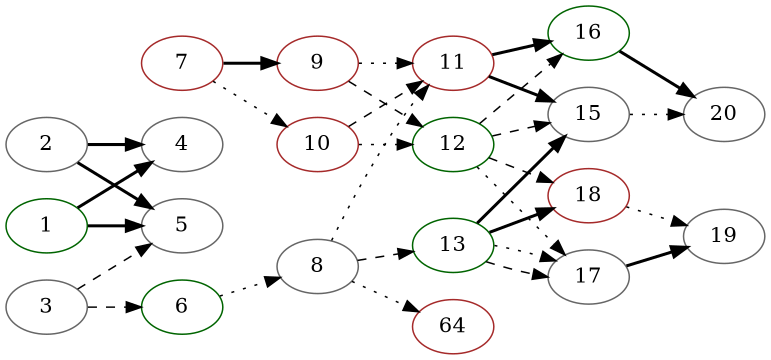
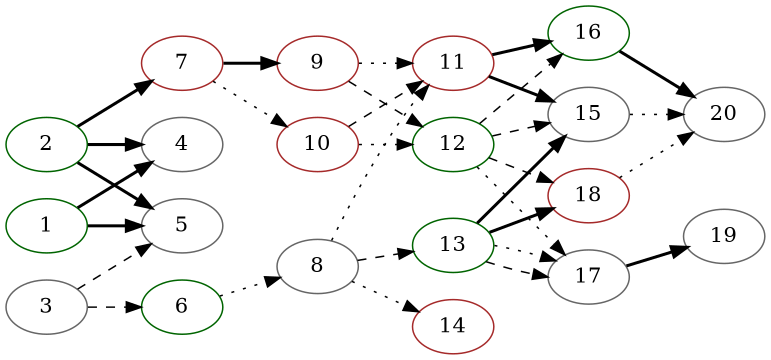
edge "2" -> "7": added
node "2": color gray40 -> darkgreen
edge "18" -> "19": now "18" -> "20"
node "64": label "64" -> "14"
